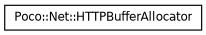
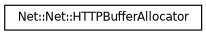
node "Poco::Net::HTTPBufferAllocator": label "Poco::Net::HTTPBufferAllocator" -> "Net::Net::HTTPBufferAllocator"
